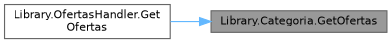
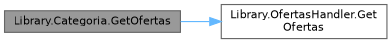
edge "Library.OfertasHandler.Get Ofertas" -> "Library.Categoria.GetOfertas": reversed
